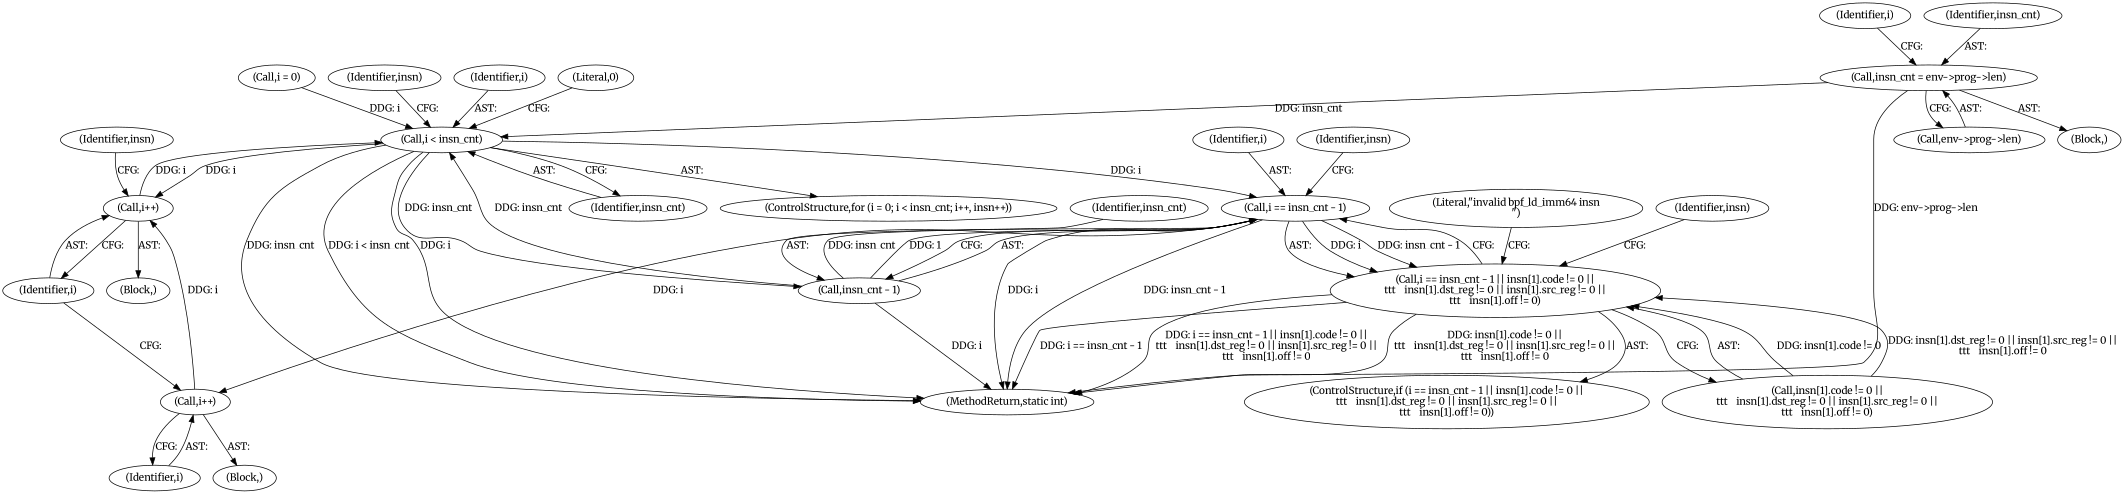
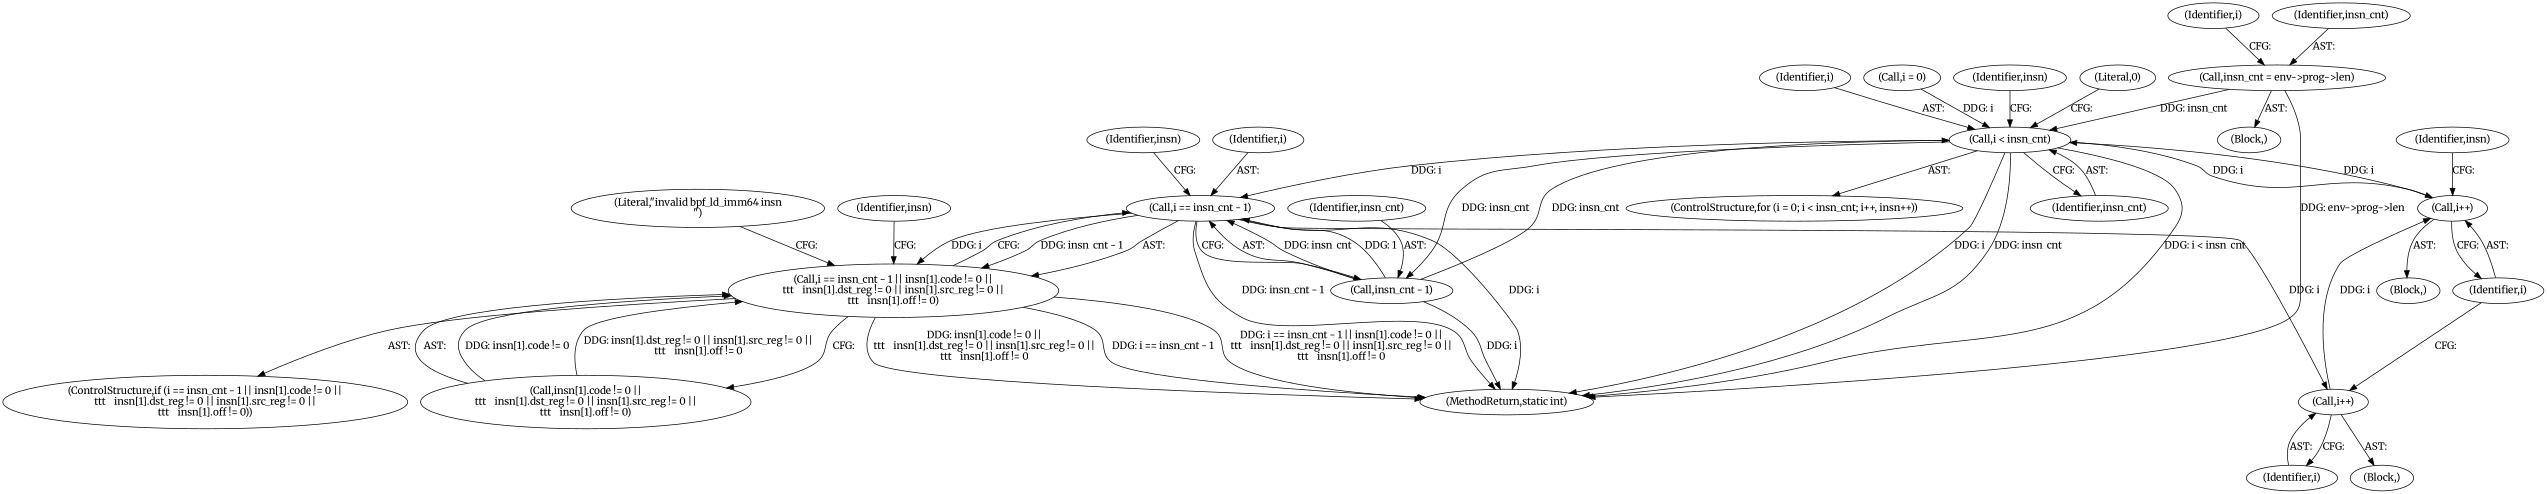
node "(Call,env->prog->len)": removed
